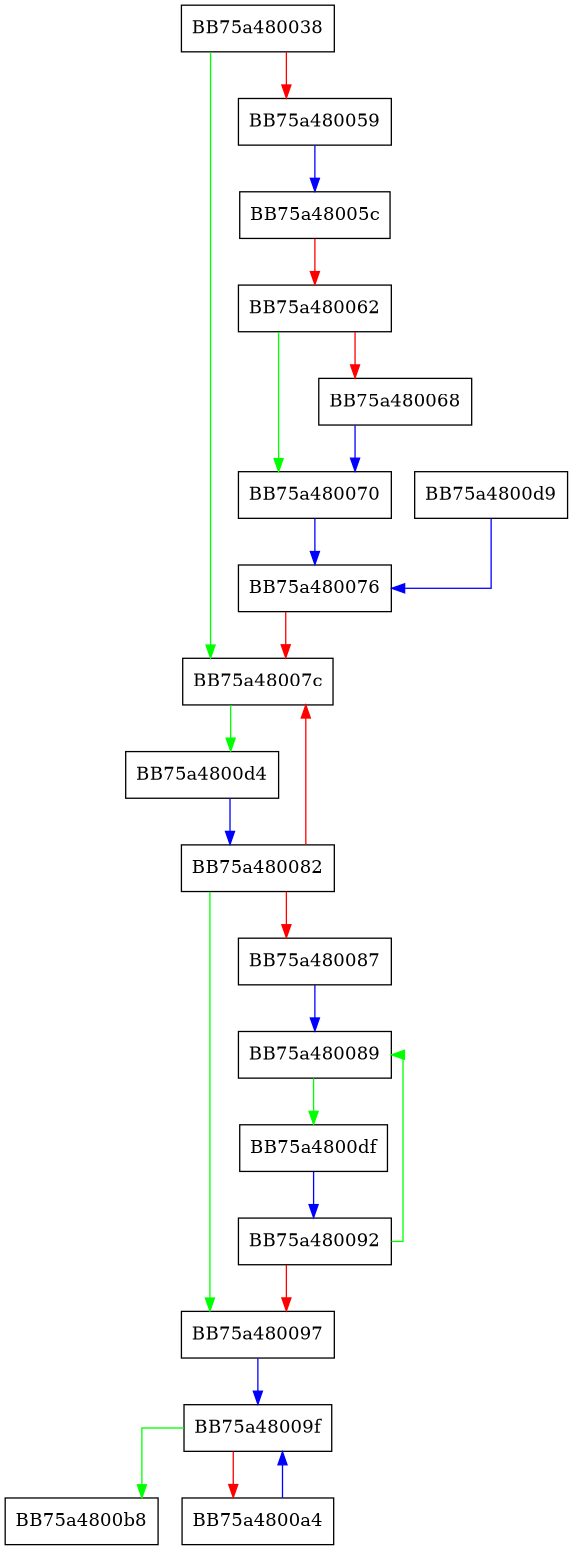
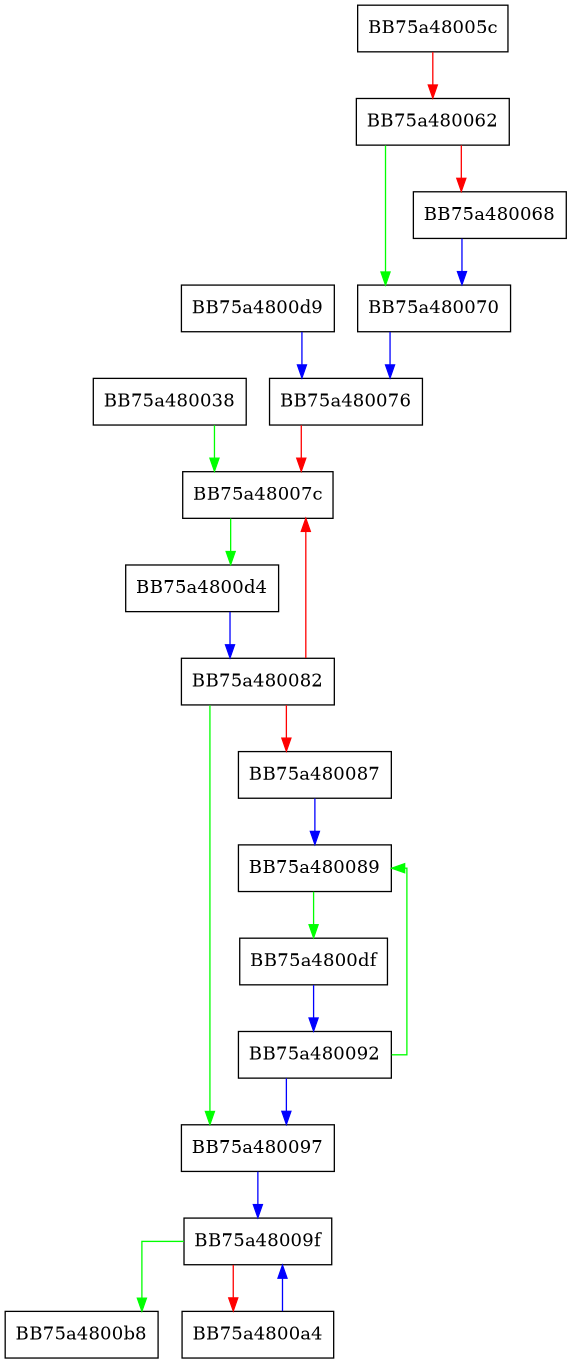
node "BB75a480059": removed
edge "BB75a480092" -> "BB75a480097": color red -> blue
